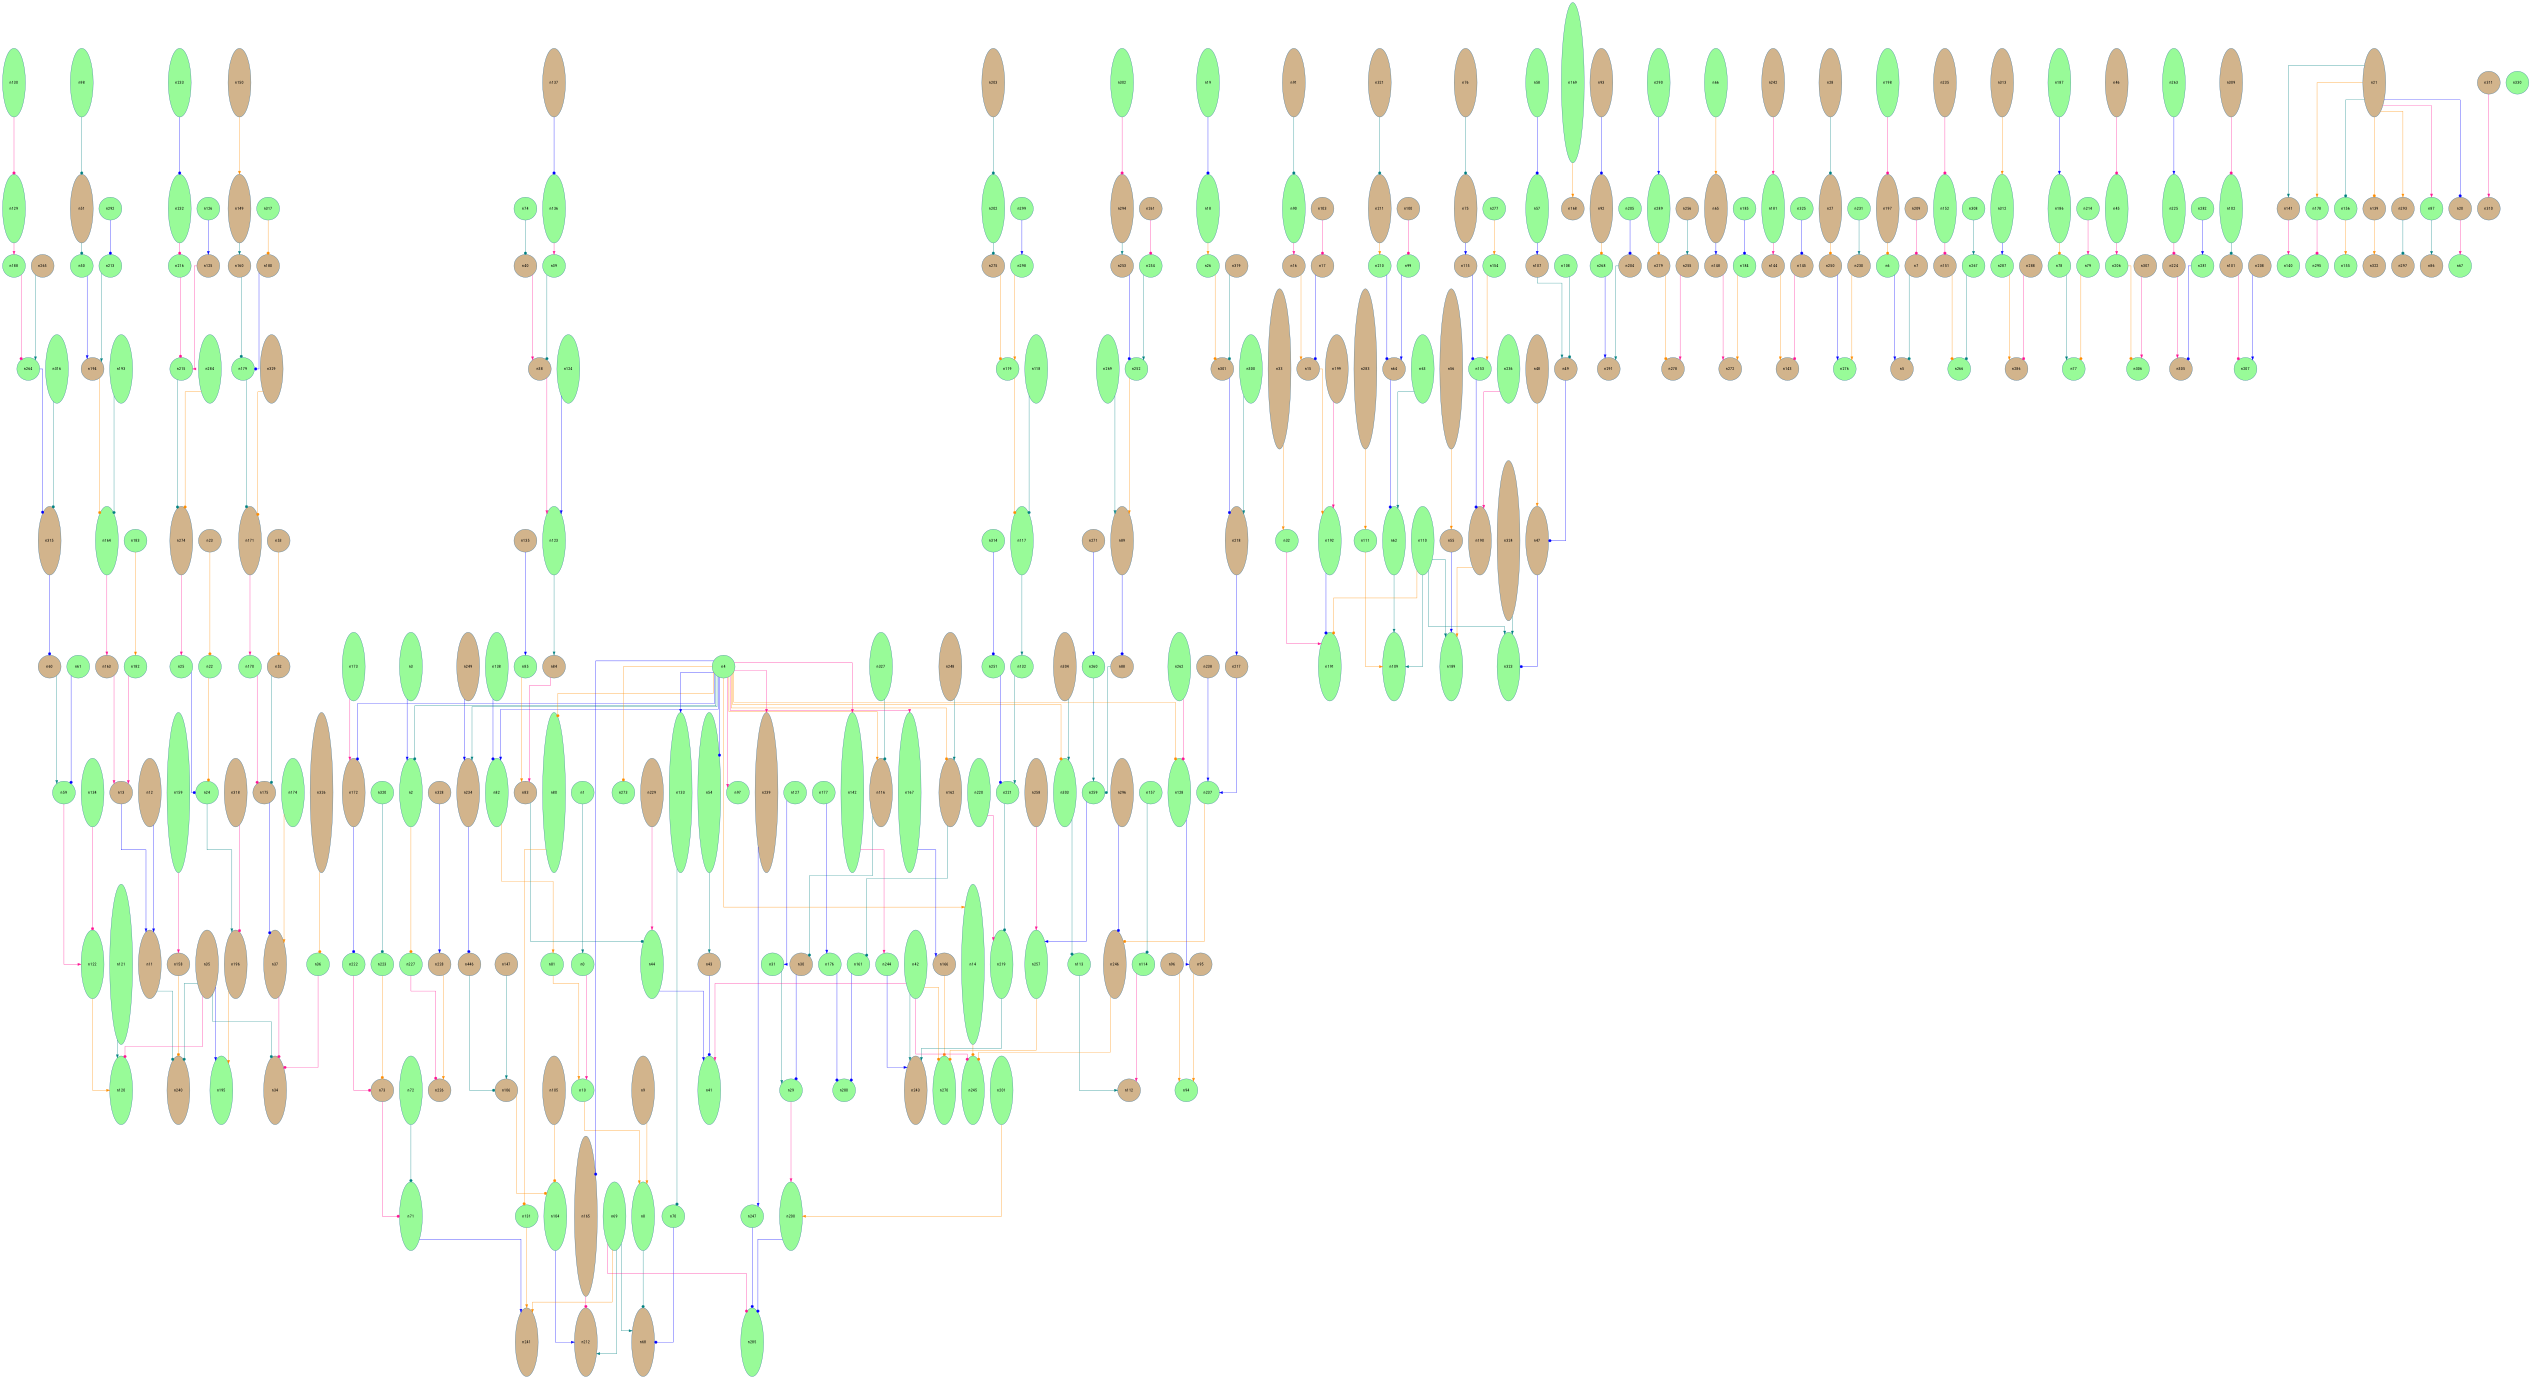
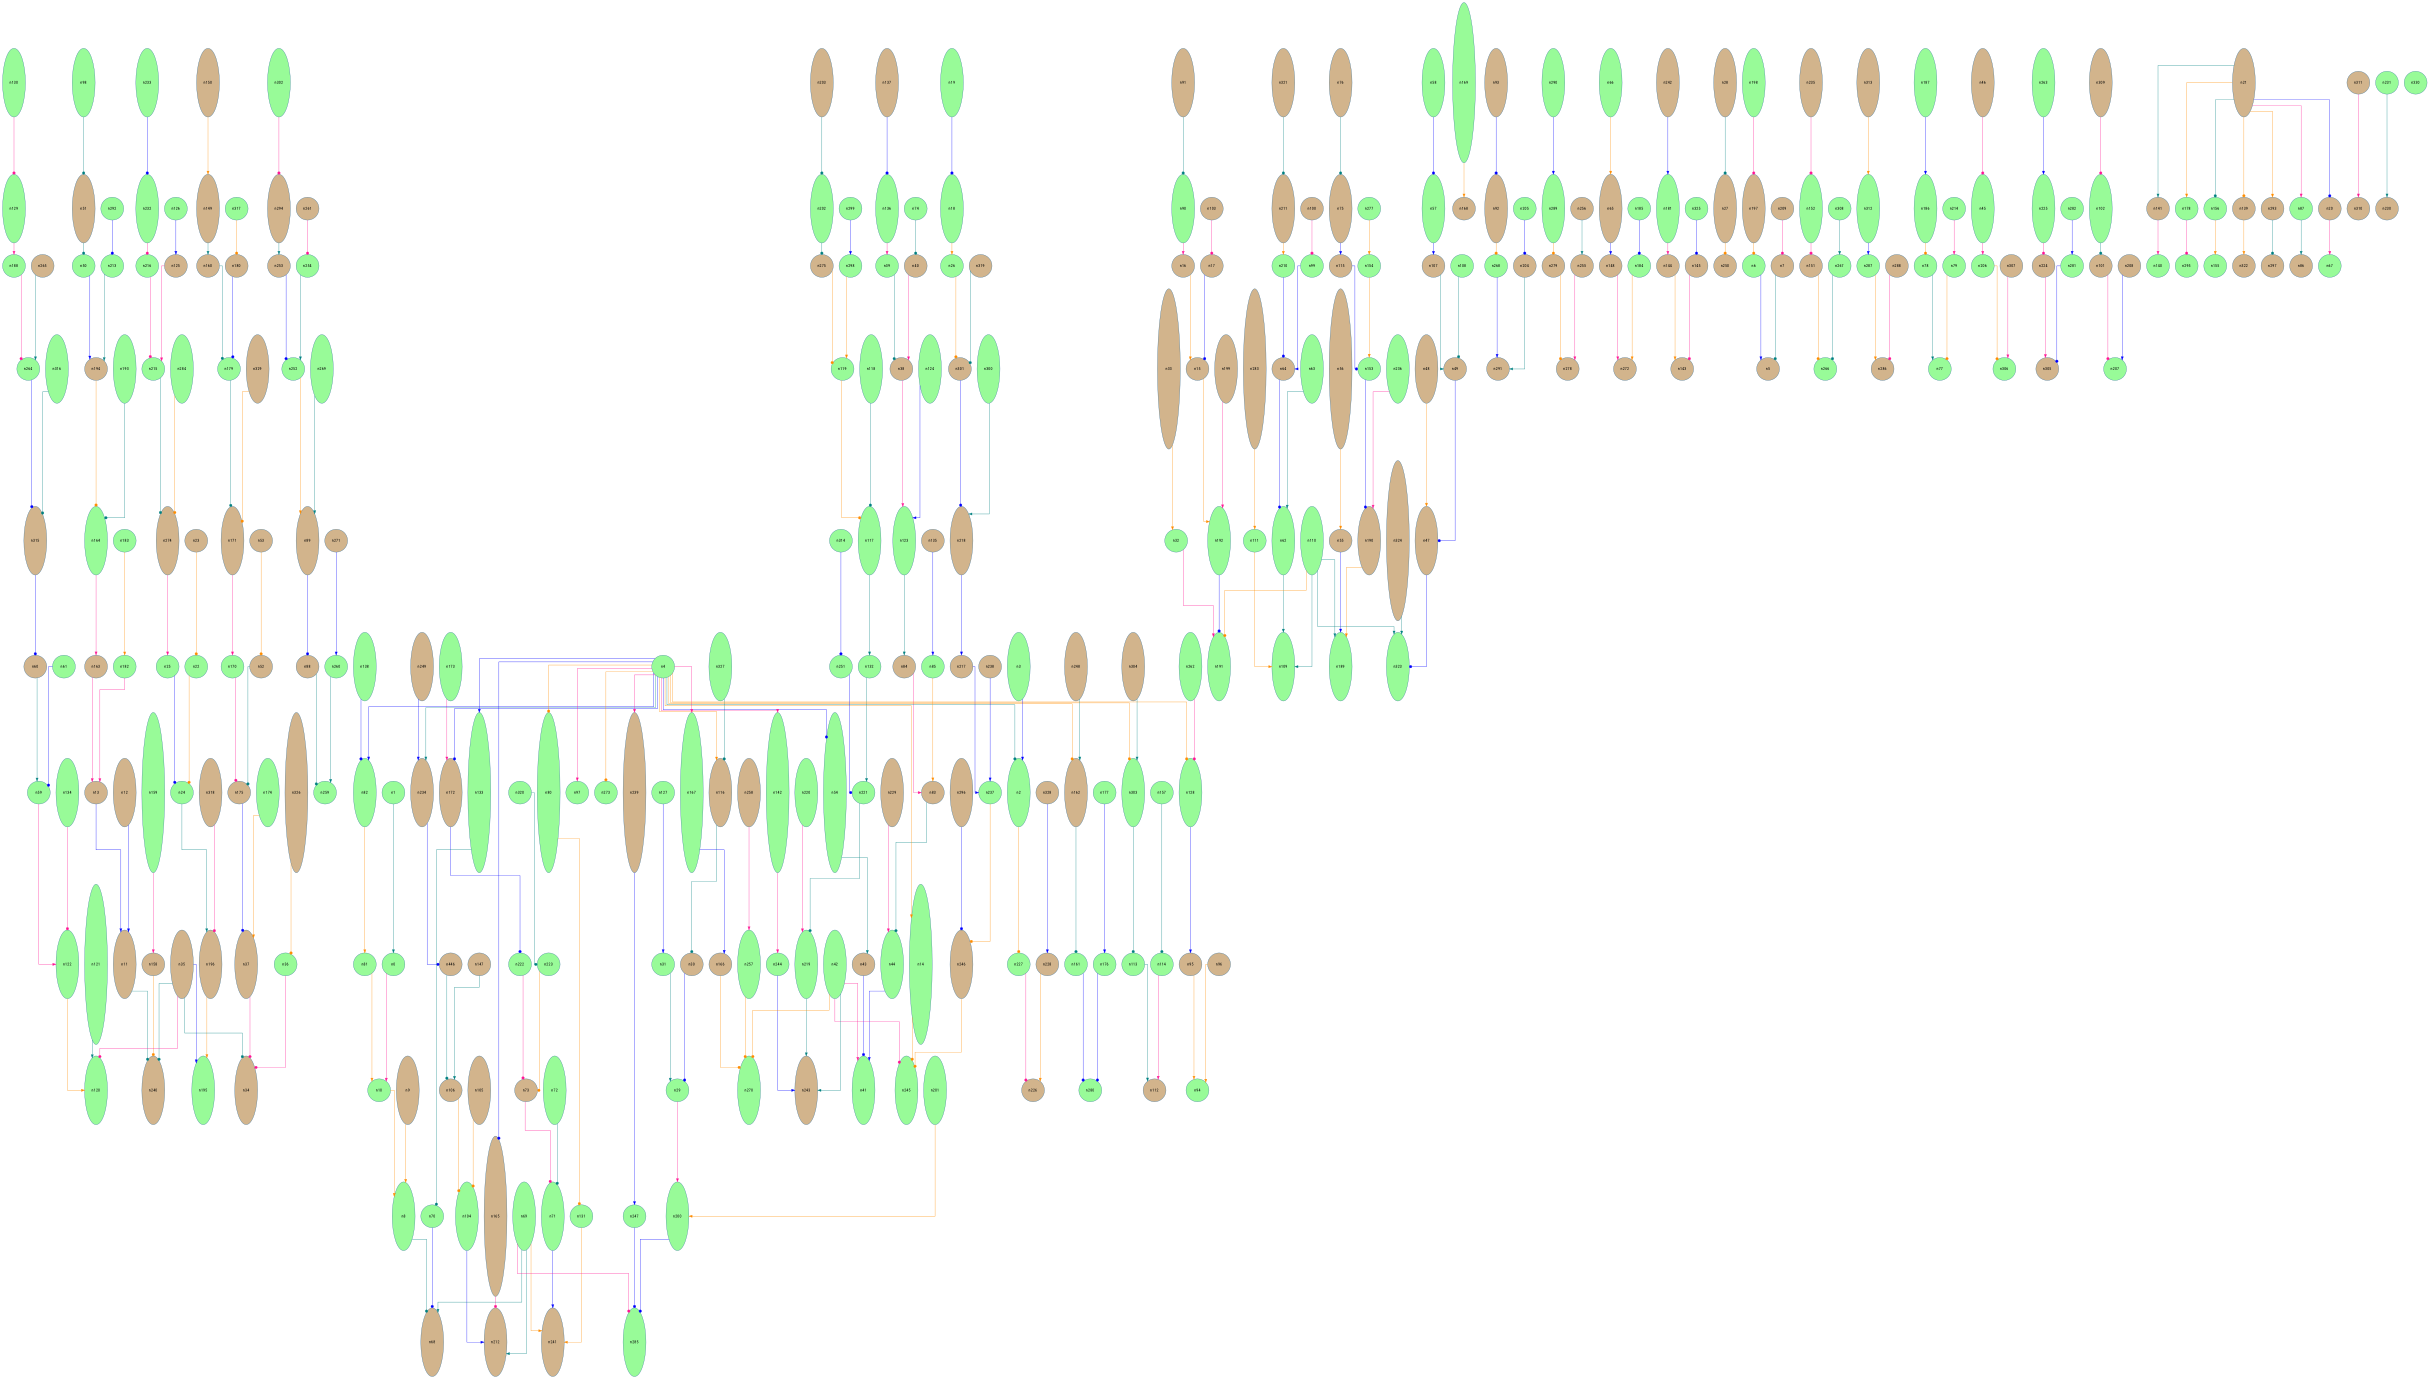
edge "n242" -> "n181": color deeppink -> blue
node "n276": removed
edge "n259" -> "n257": removed
